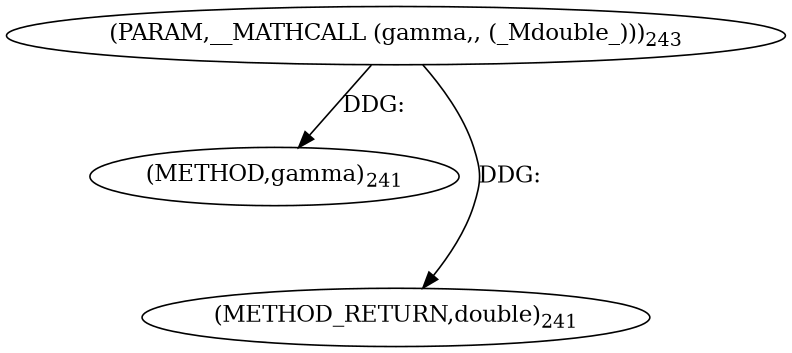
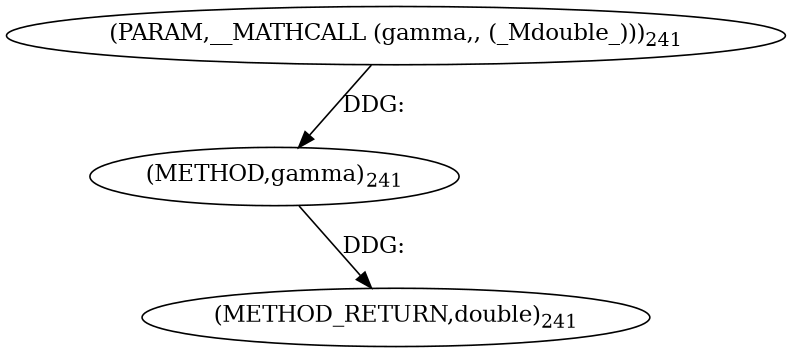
node "(PARAM,__MATHCALL (gamma,, (_Mdouble_)))": text "243" -> "241"
edge "(PARAM,__MATHCALL (gamma,, (_Mdouble_)))" -> "(METHOD_RETURN,double)": now "(METHOD,gamma)" -> "(METHOD_RETURN,double)"
